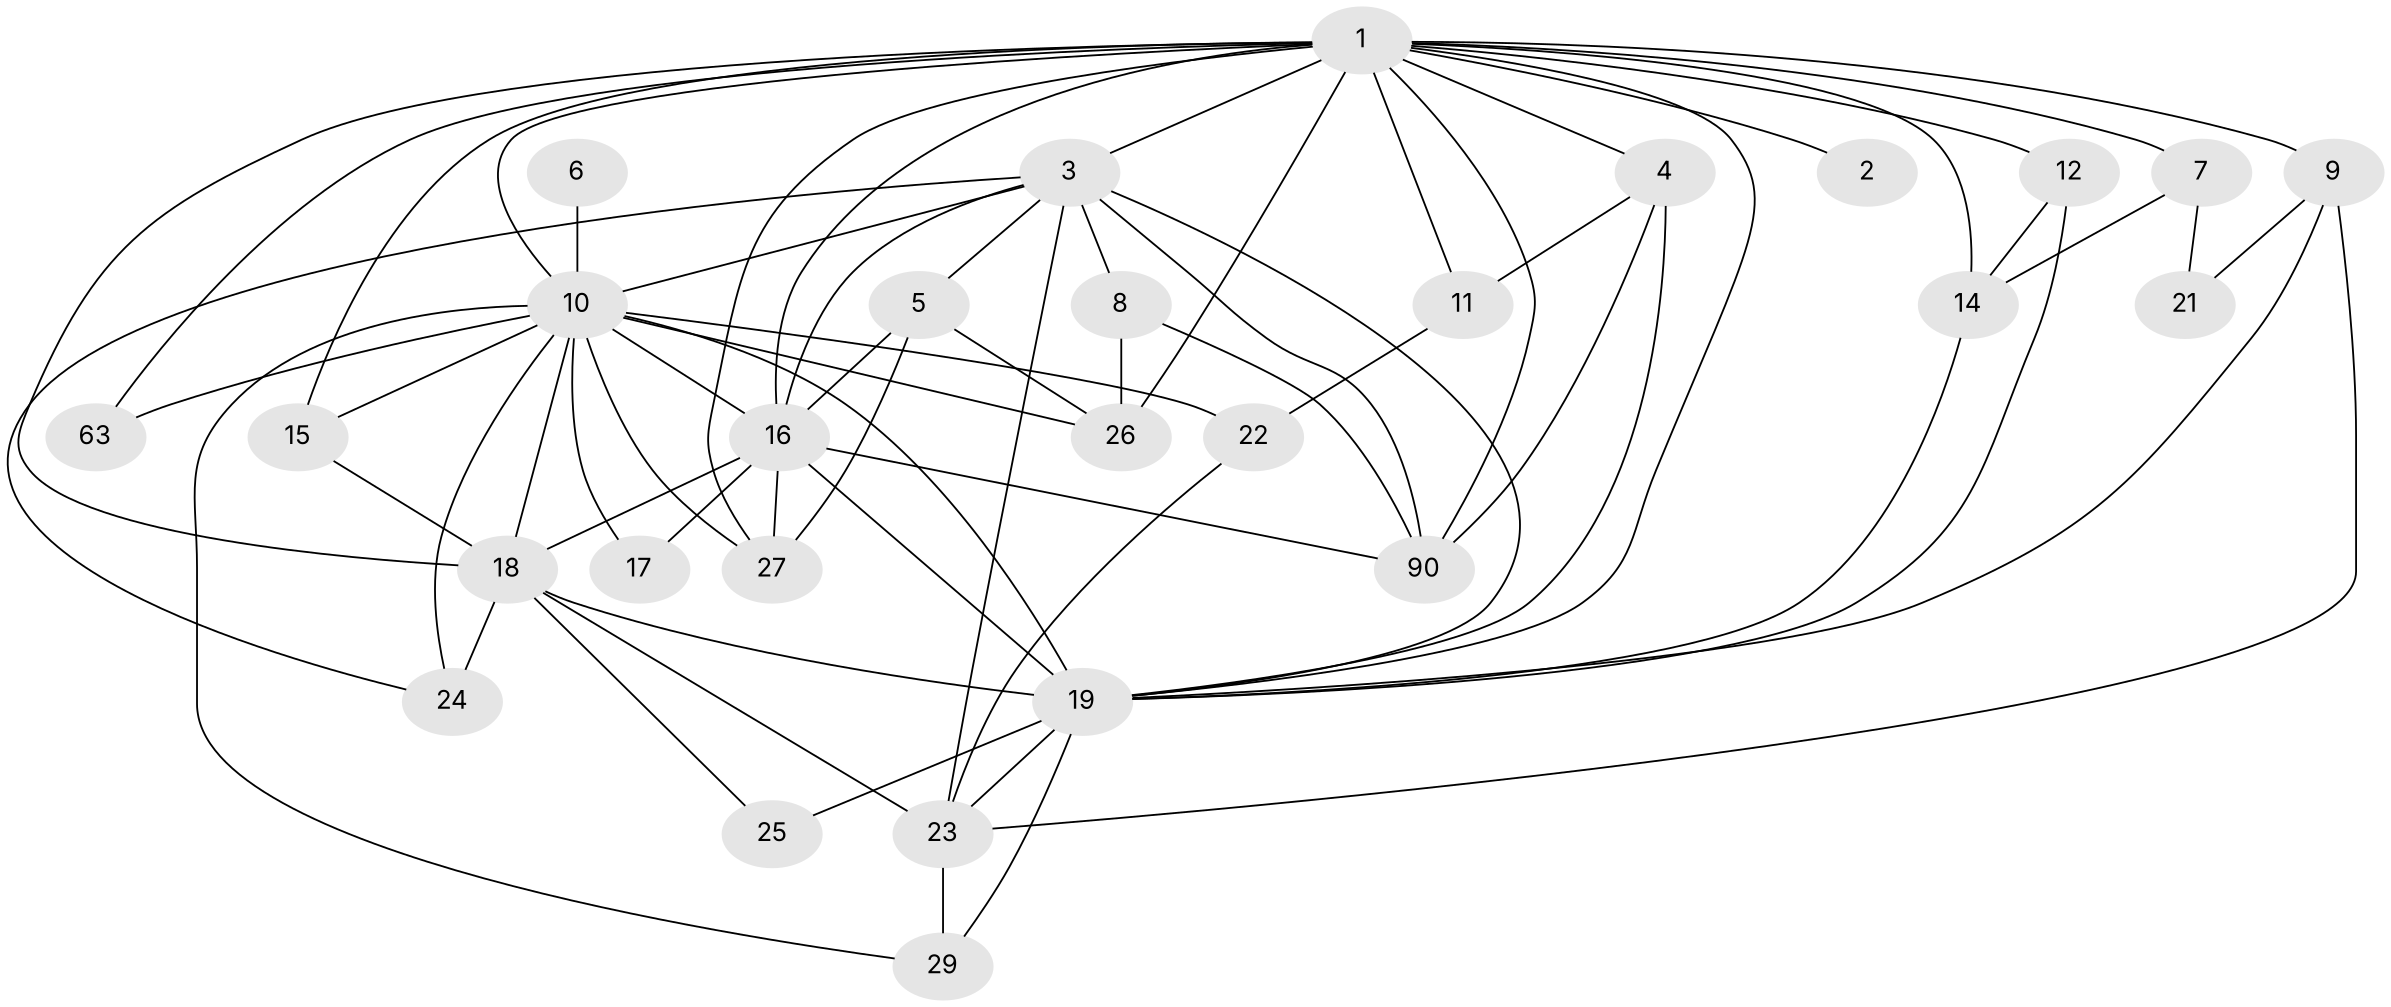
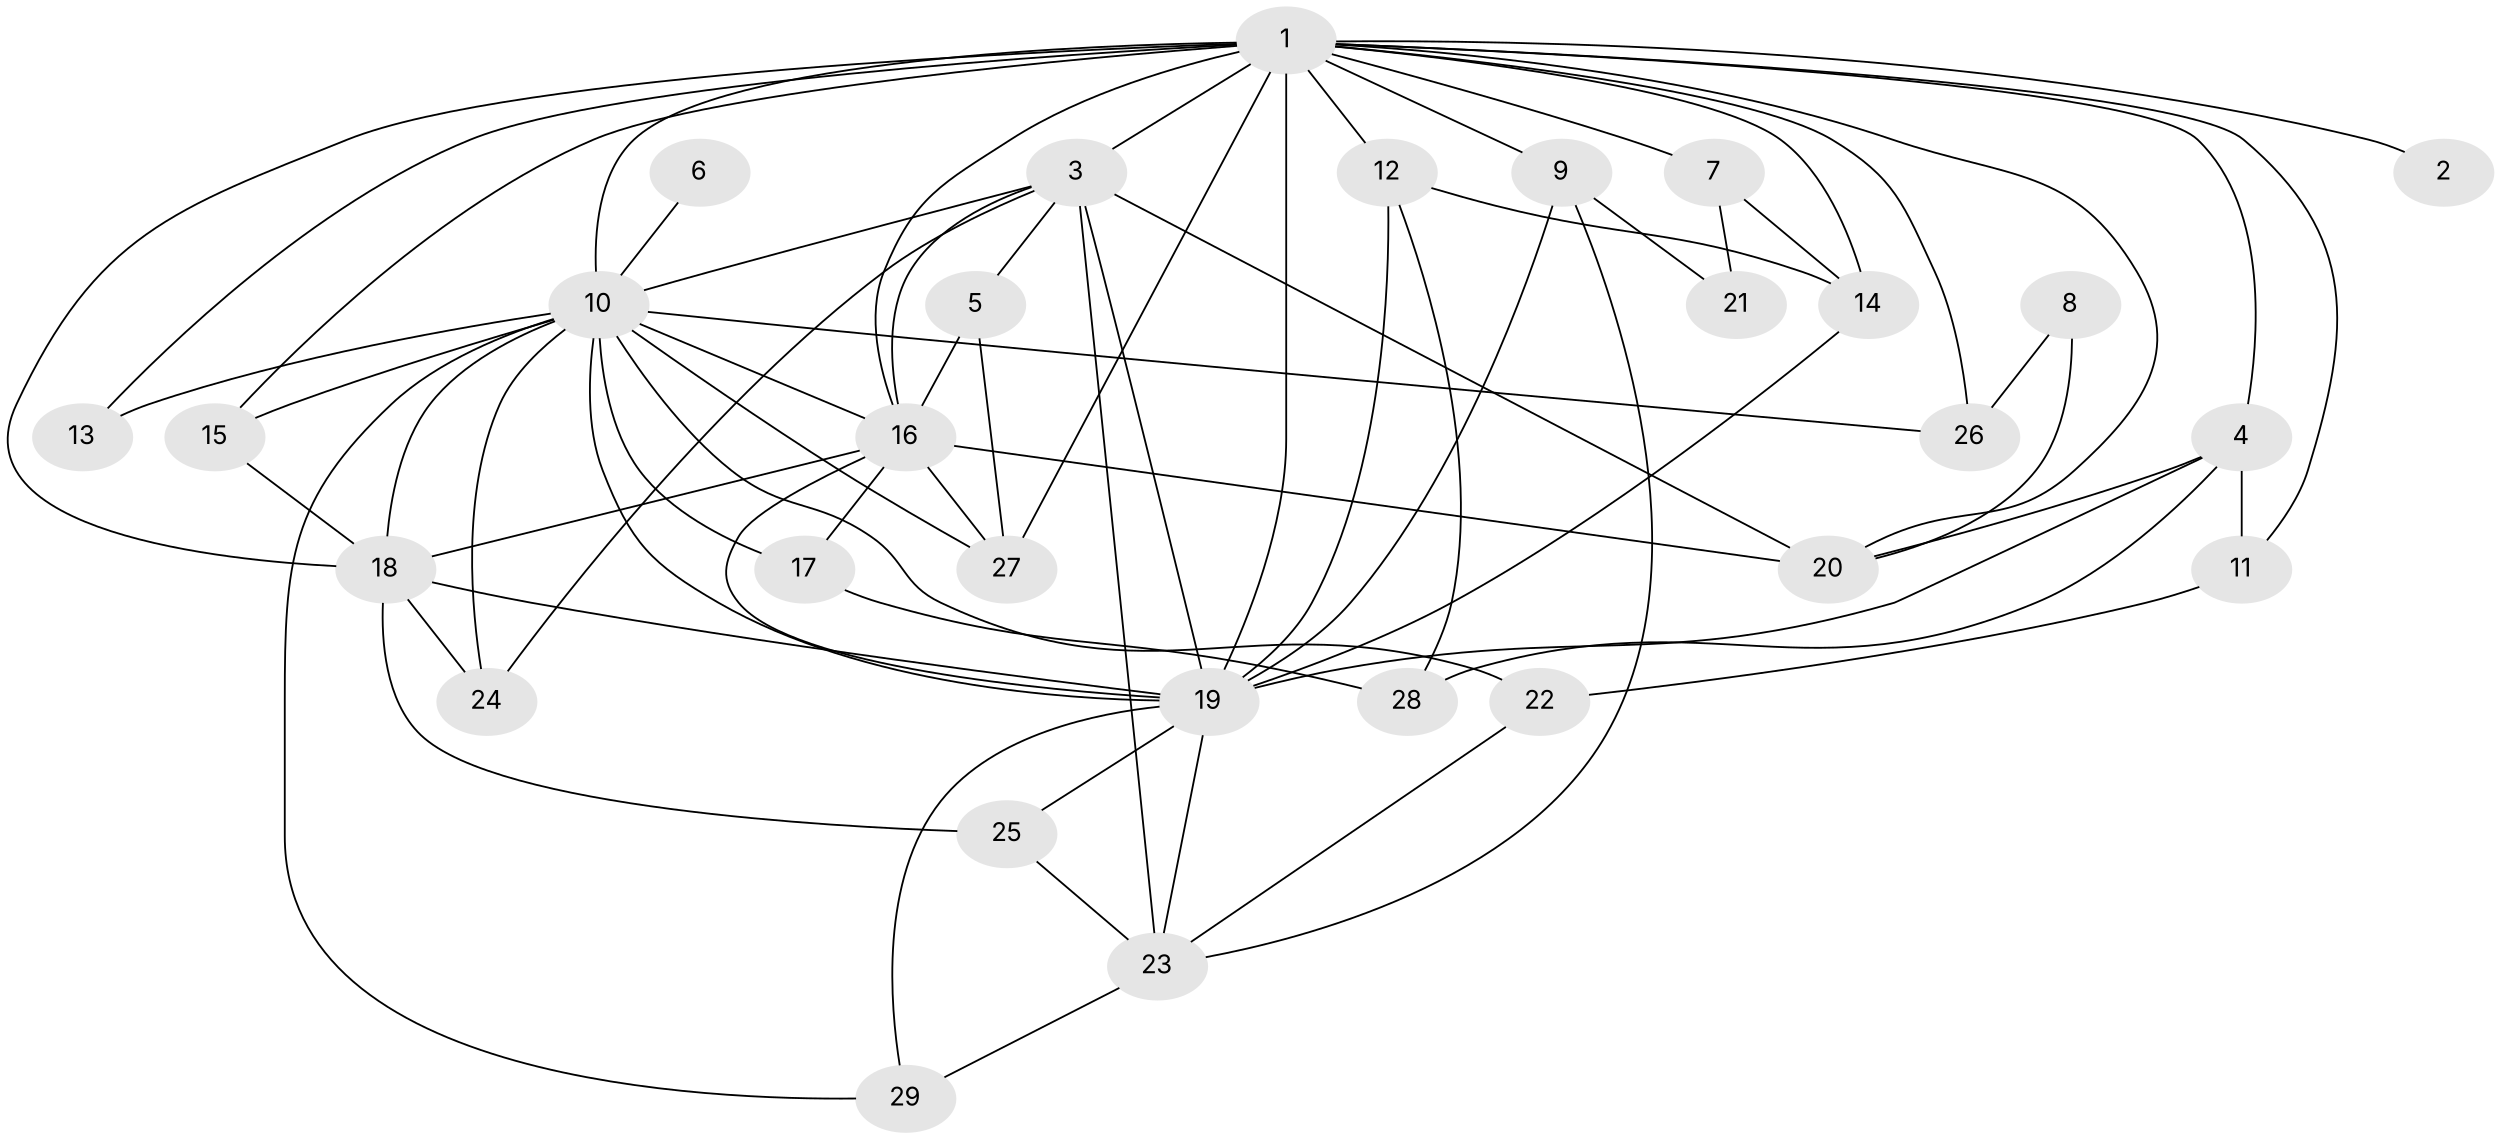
edge "3" -- "8": removed
edge "5" -- "26": removed
node "63": label "63" -> "13"
node "90": label "90" -> "20"
edge "18" -- "23": now "25" -- "23"
node "28": added
